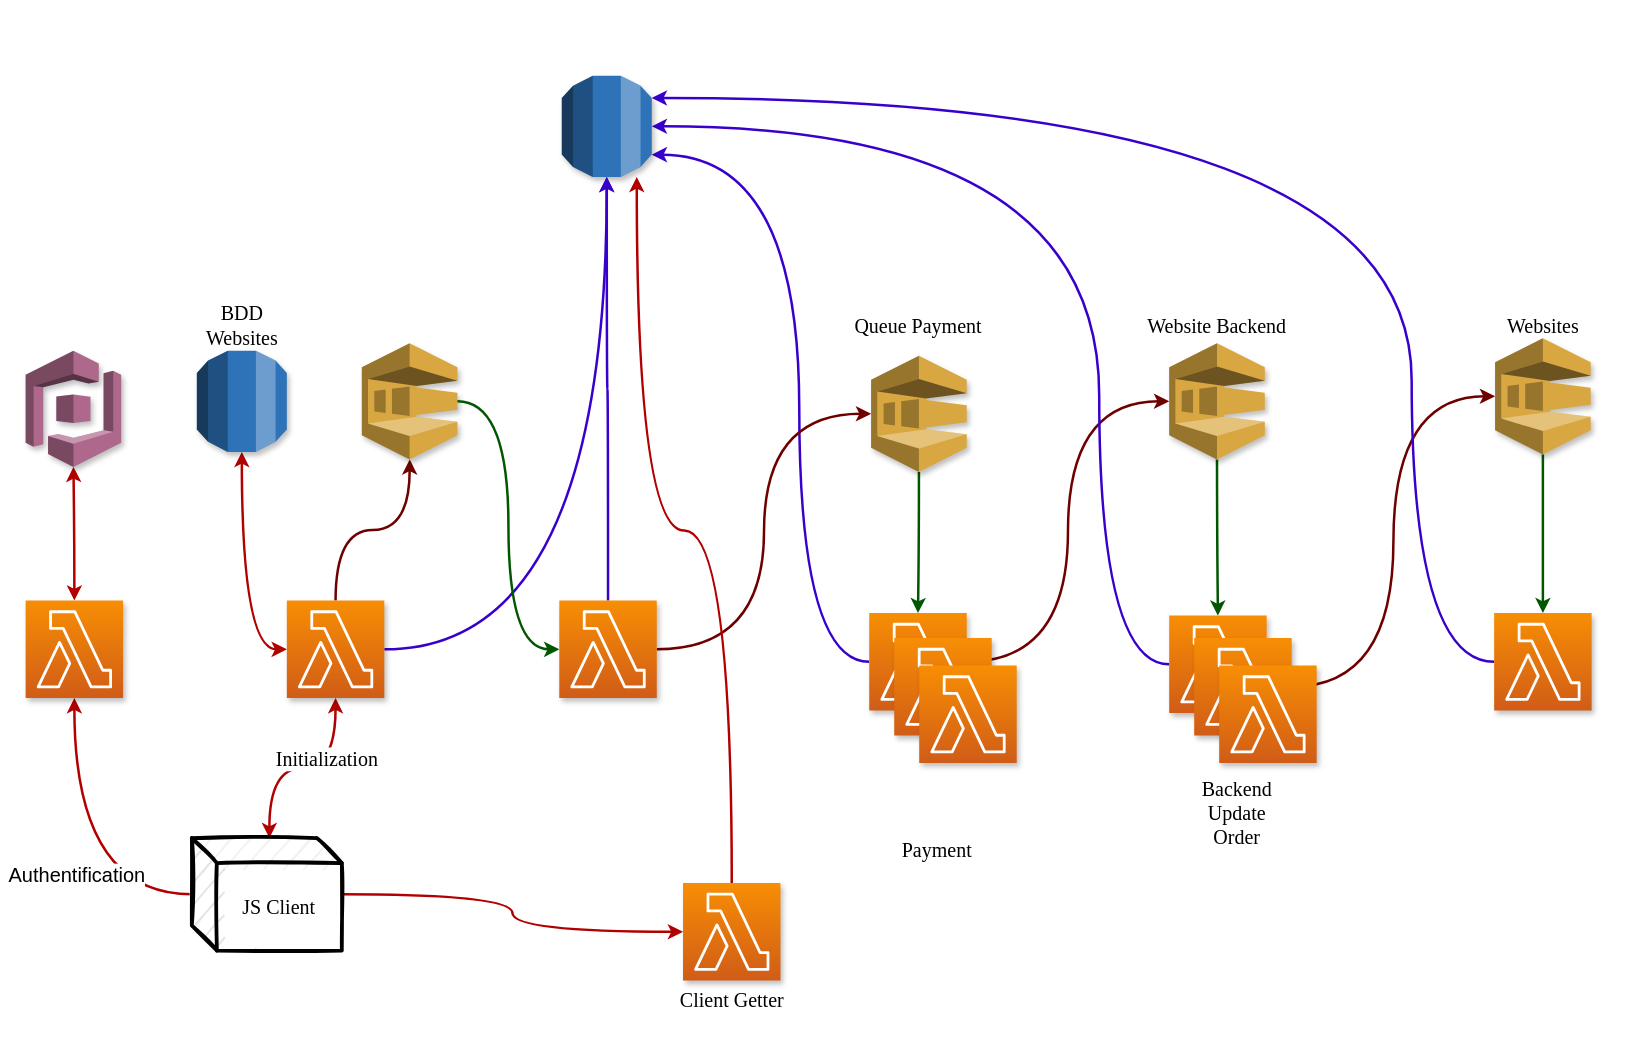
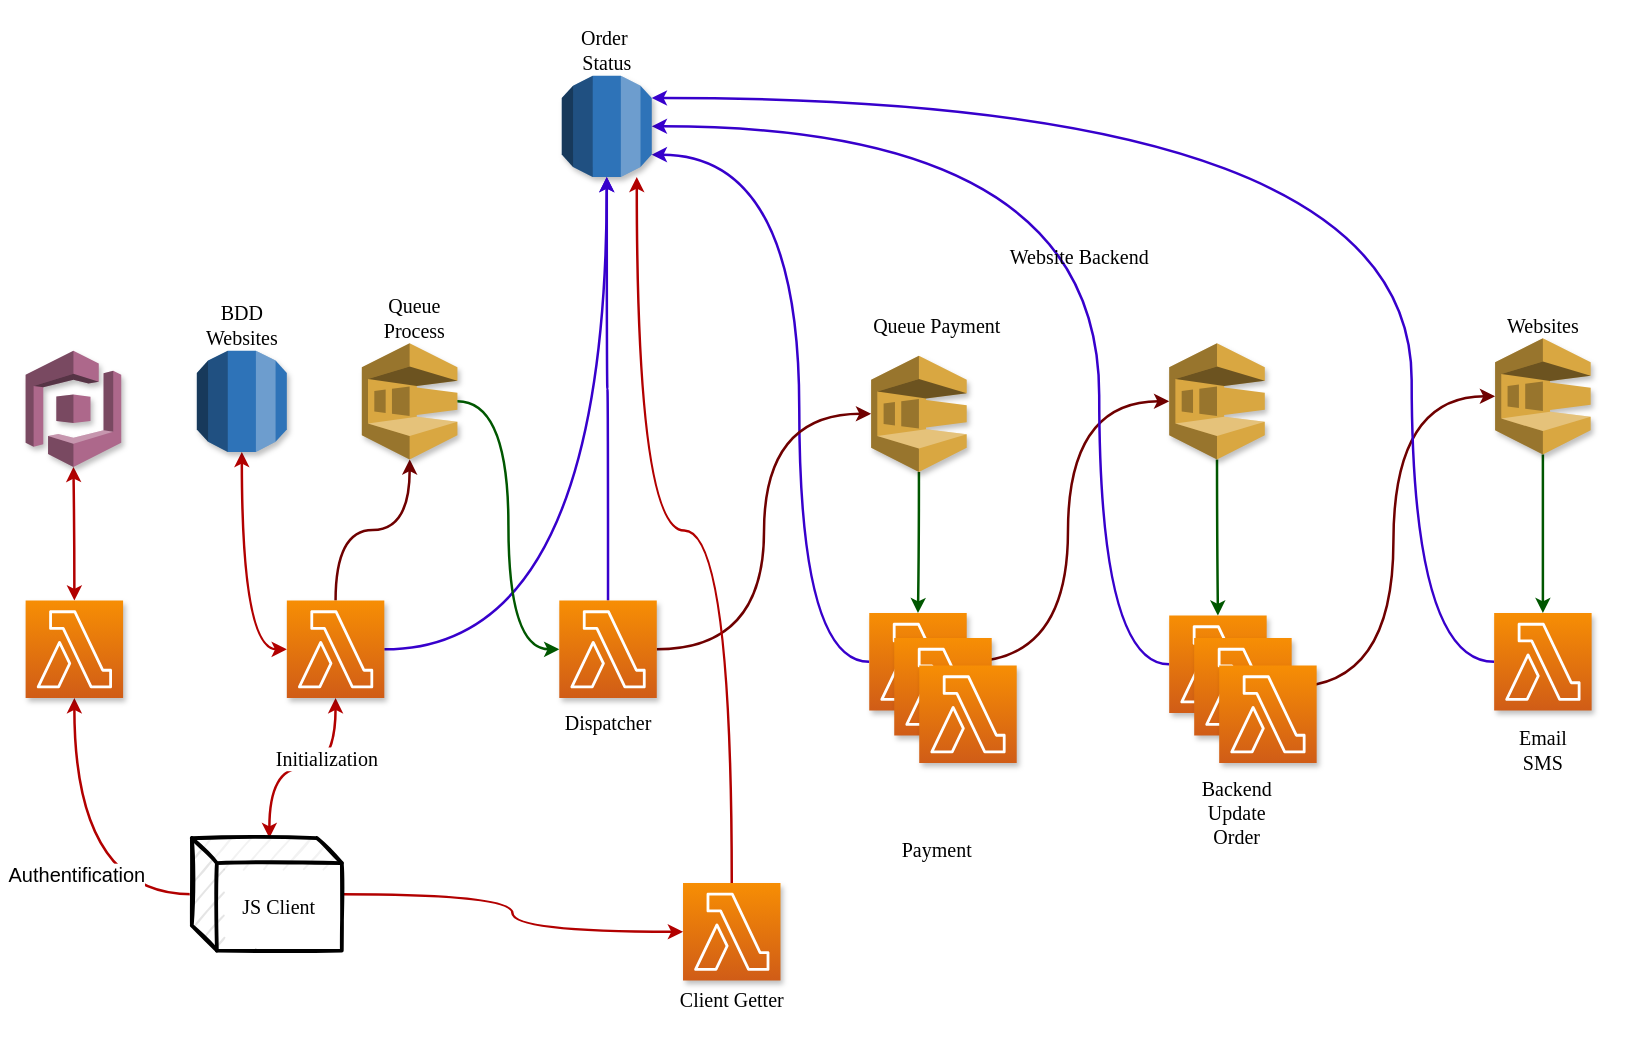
node "Order Status": added
node "Queue Process": added
node "Queue Payment": moved (918, 326) -> (937, 326)
node "Website Backend": moved (1217, 326) -> (1080, 257)
node "Dispatcher": added
node "Email SMS": added
